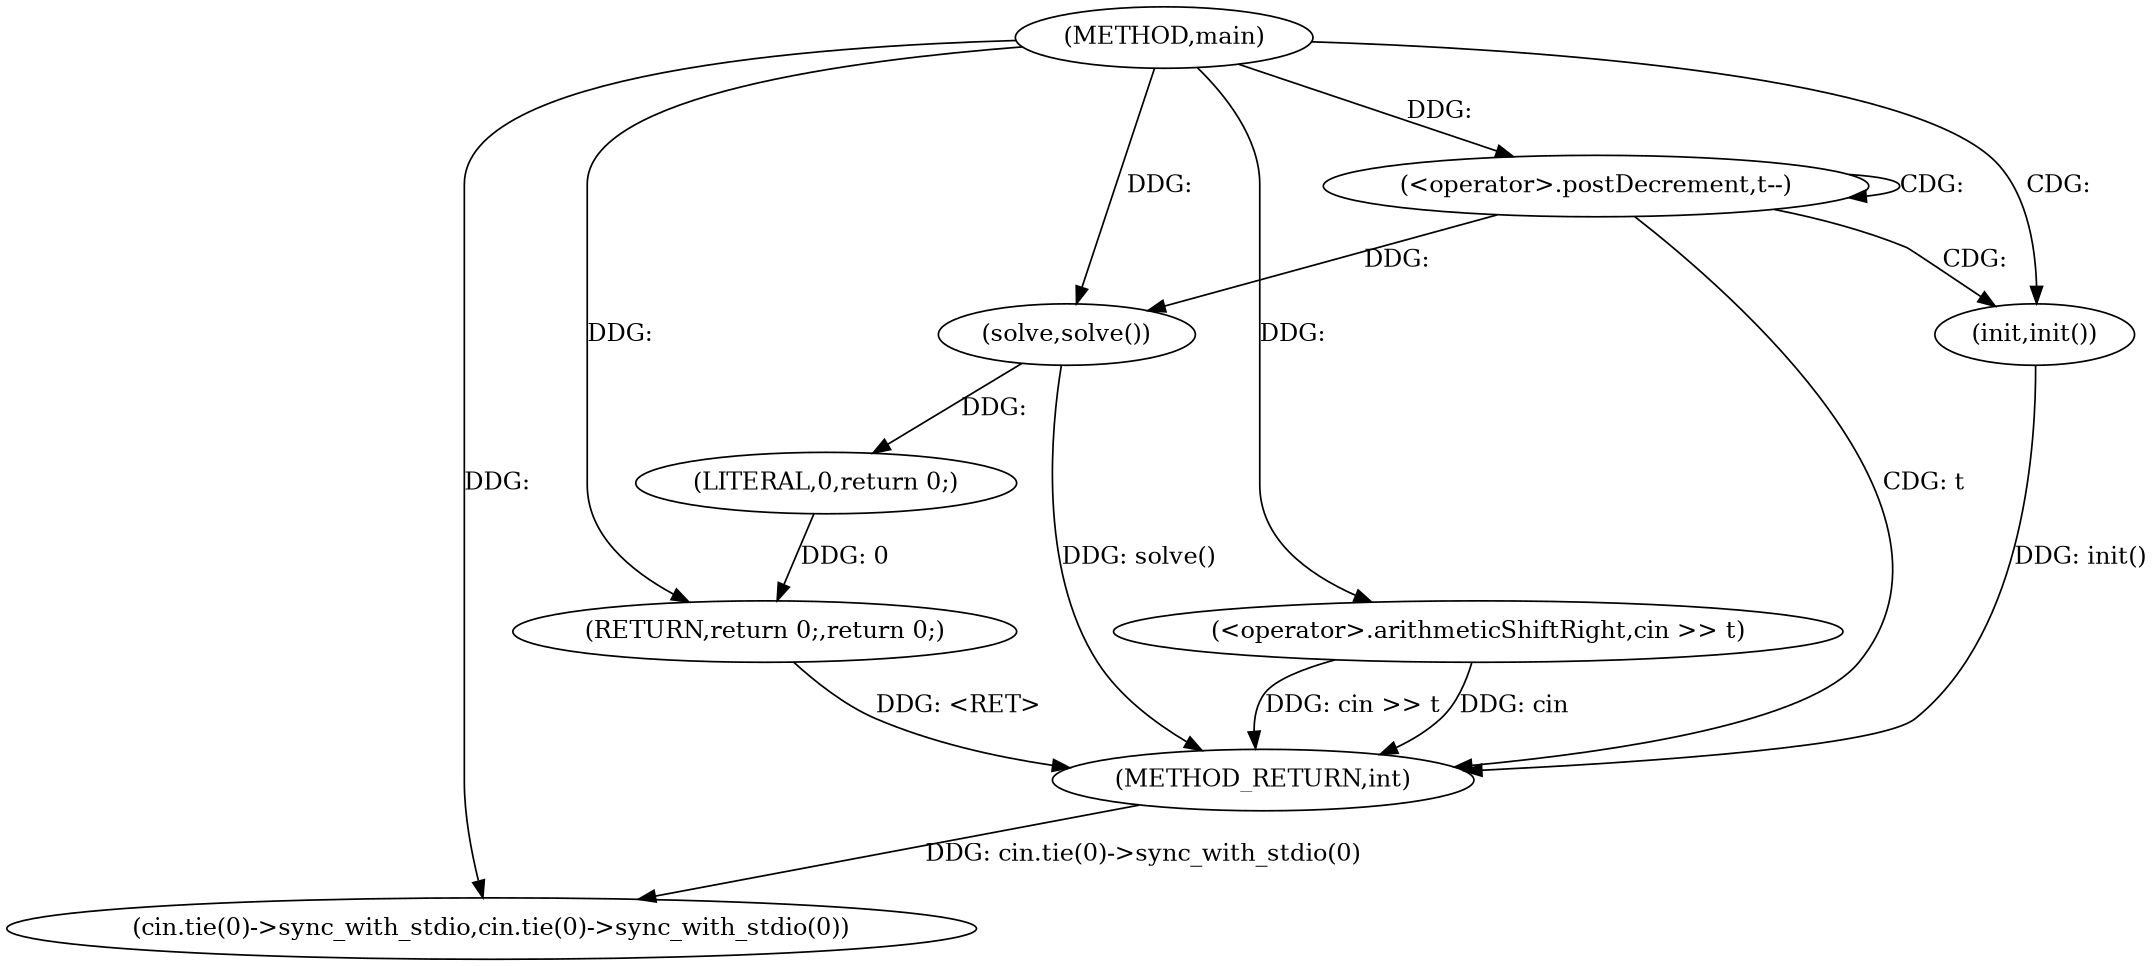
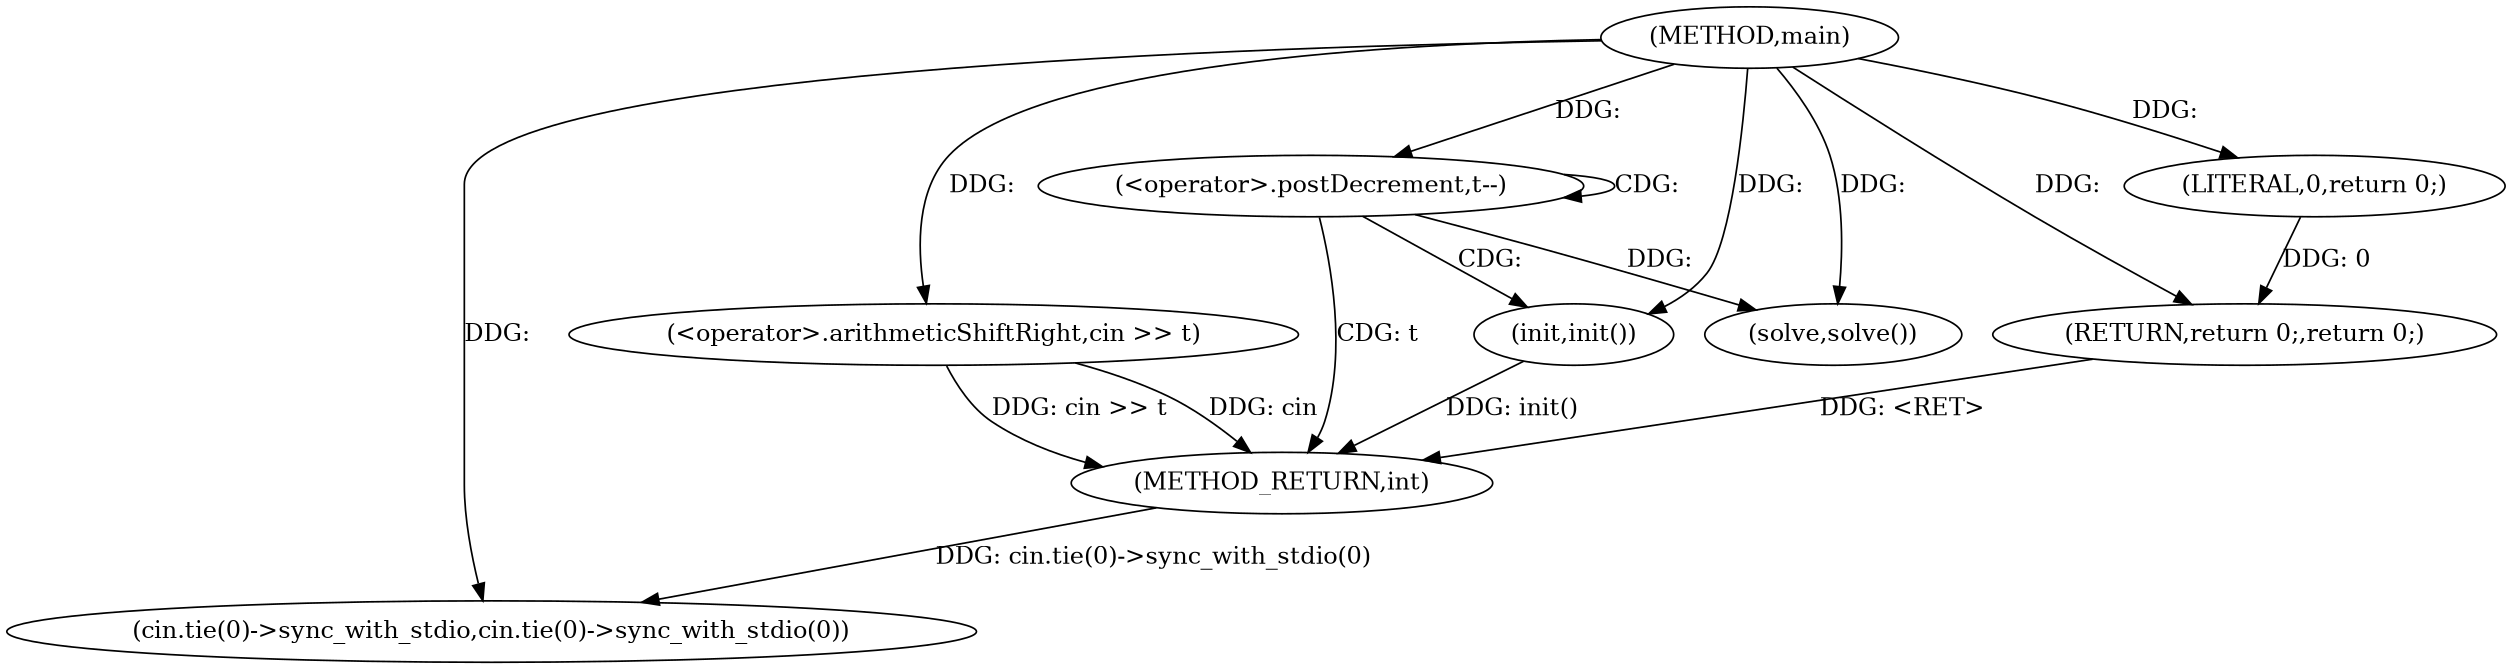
edge "(METHOD,main)" -> "(init,init())": label "CDG: " -> "DDG: "
edge "(solve,solve())" -> "(LITERAL,0,return 0;)": now "(METHOD,main)" -> "(LITERAL,0,return 0;)"
edge "(solve,solve())" -> "(METHOD_RETURN,int)": removed, label "DDG: solve()"
